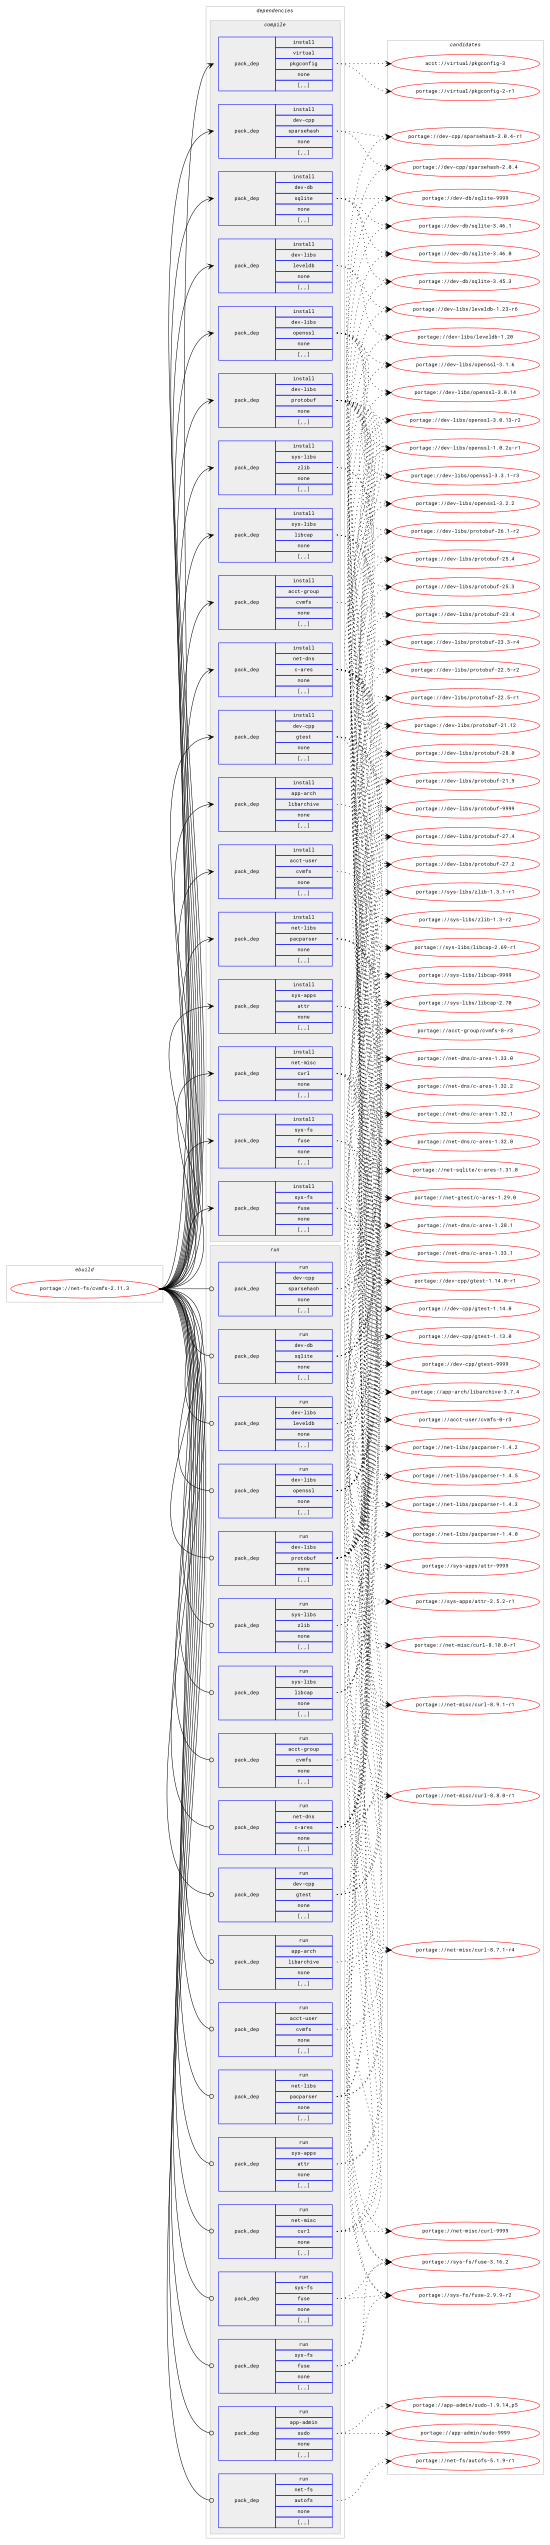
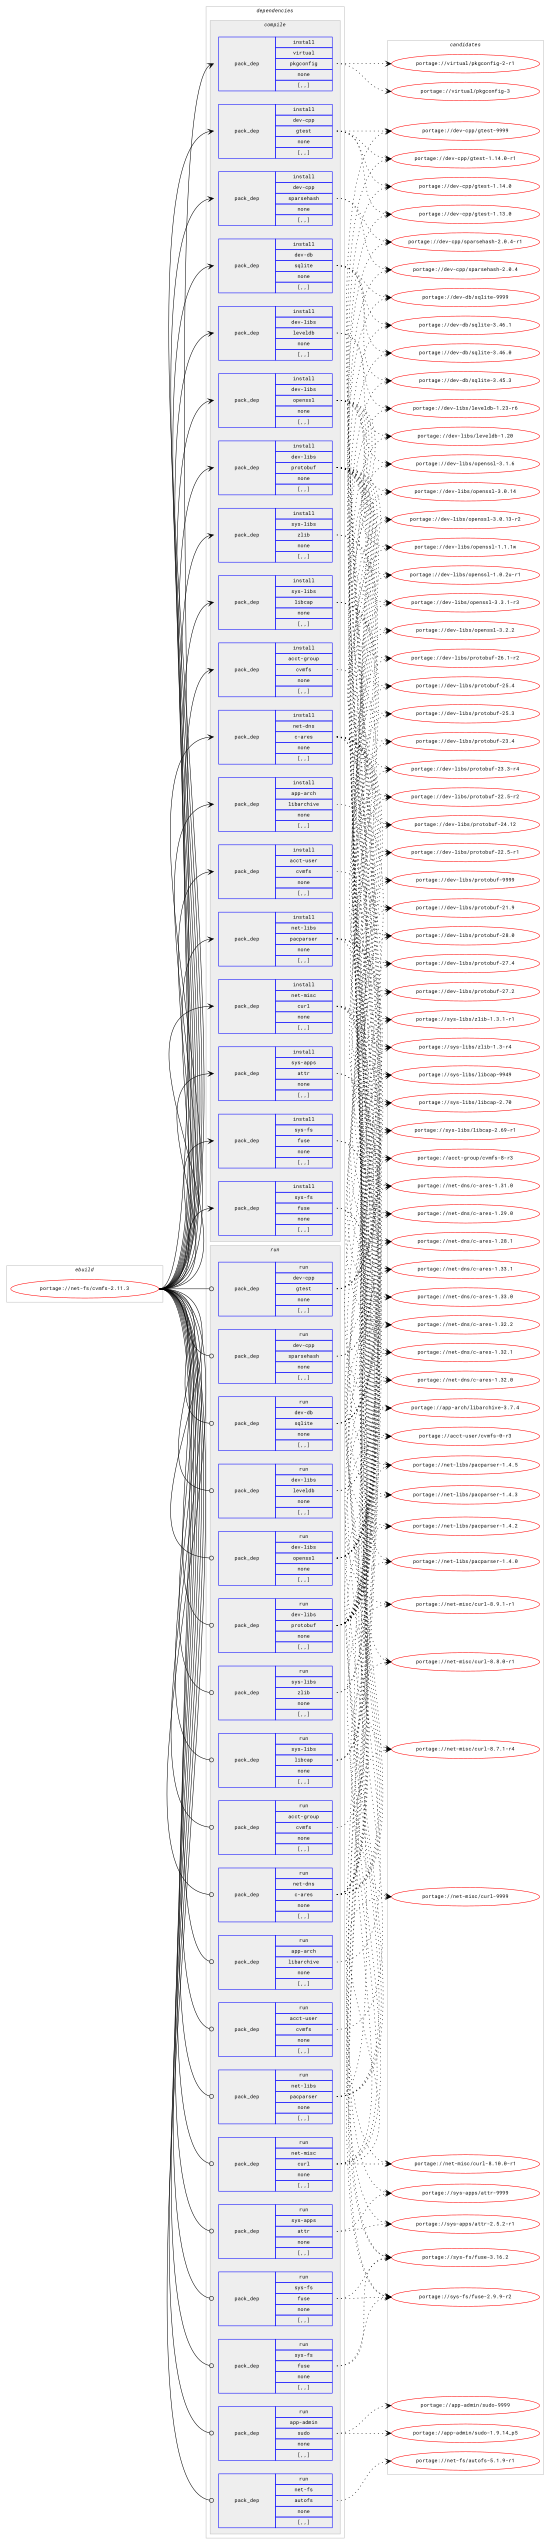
node "acct://virtual/pkgconfig-3": label "acct://virtual/pkgconfig-3" -> "portage://virtual/pkgconfig-3"
node "portage://dev-libs/openssl-1.1.1w": added
node "portage://dev-libs/protobuf-21.12": label "portage://dev-libs/protobuf-21.12" -> "portage://dev-libs/protobuf-24.12"
node "portage://sys-libs/zlib-1.3-r2": label "portage://sys-libs/zlib-1.3-r2" -> "portage://sys-libs/zlib-1.3-r4"
node "portage://sys-libs/libcap-9999": label "portage://sys-libs/libcap-9999" -> "portage://sys-libs/libcap-9949"
node "portage://net-sqlite/c-ares-1.31.0": label "portage://net-sqlite/c-ares-1.31.0" -> "portage://net-dns/c-ares-1.31.0"
node "portage://net-gtest/c-ares-1.29.0": label "portage://net-gtest/c-ares-1.29.0" -> "portage://net-dns/c-ares-1.29.0"
